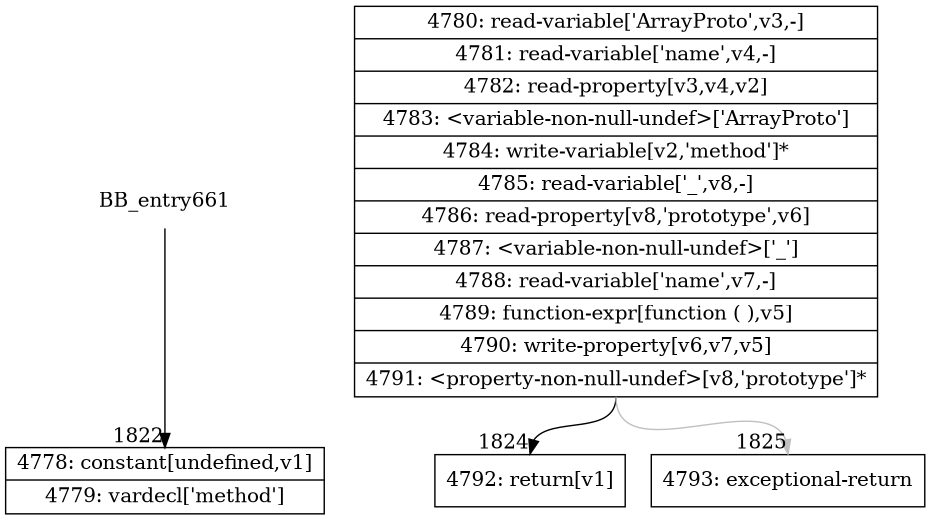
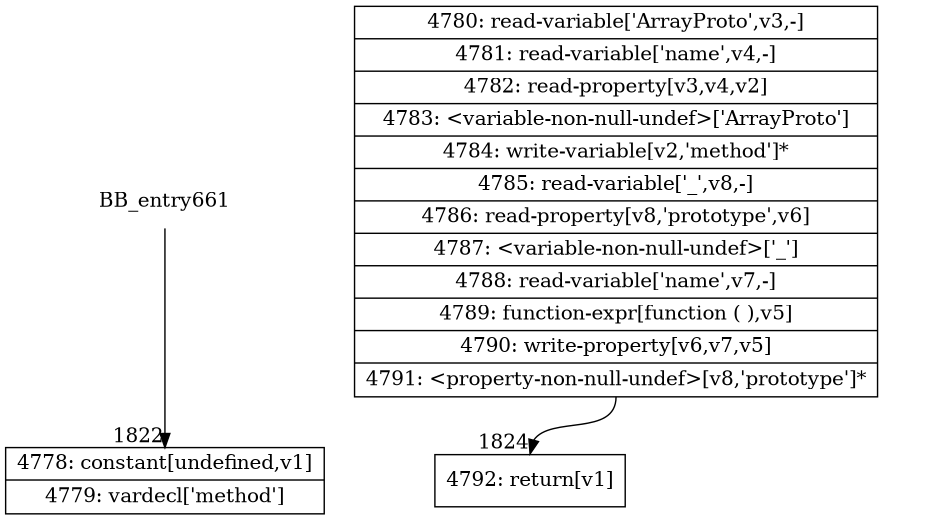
node "4793: exceptional-return": removed
